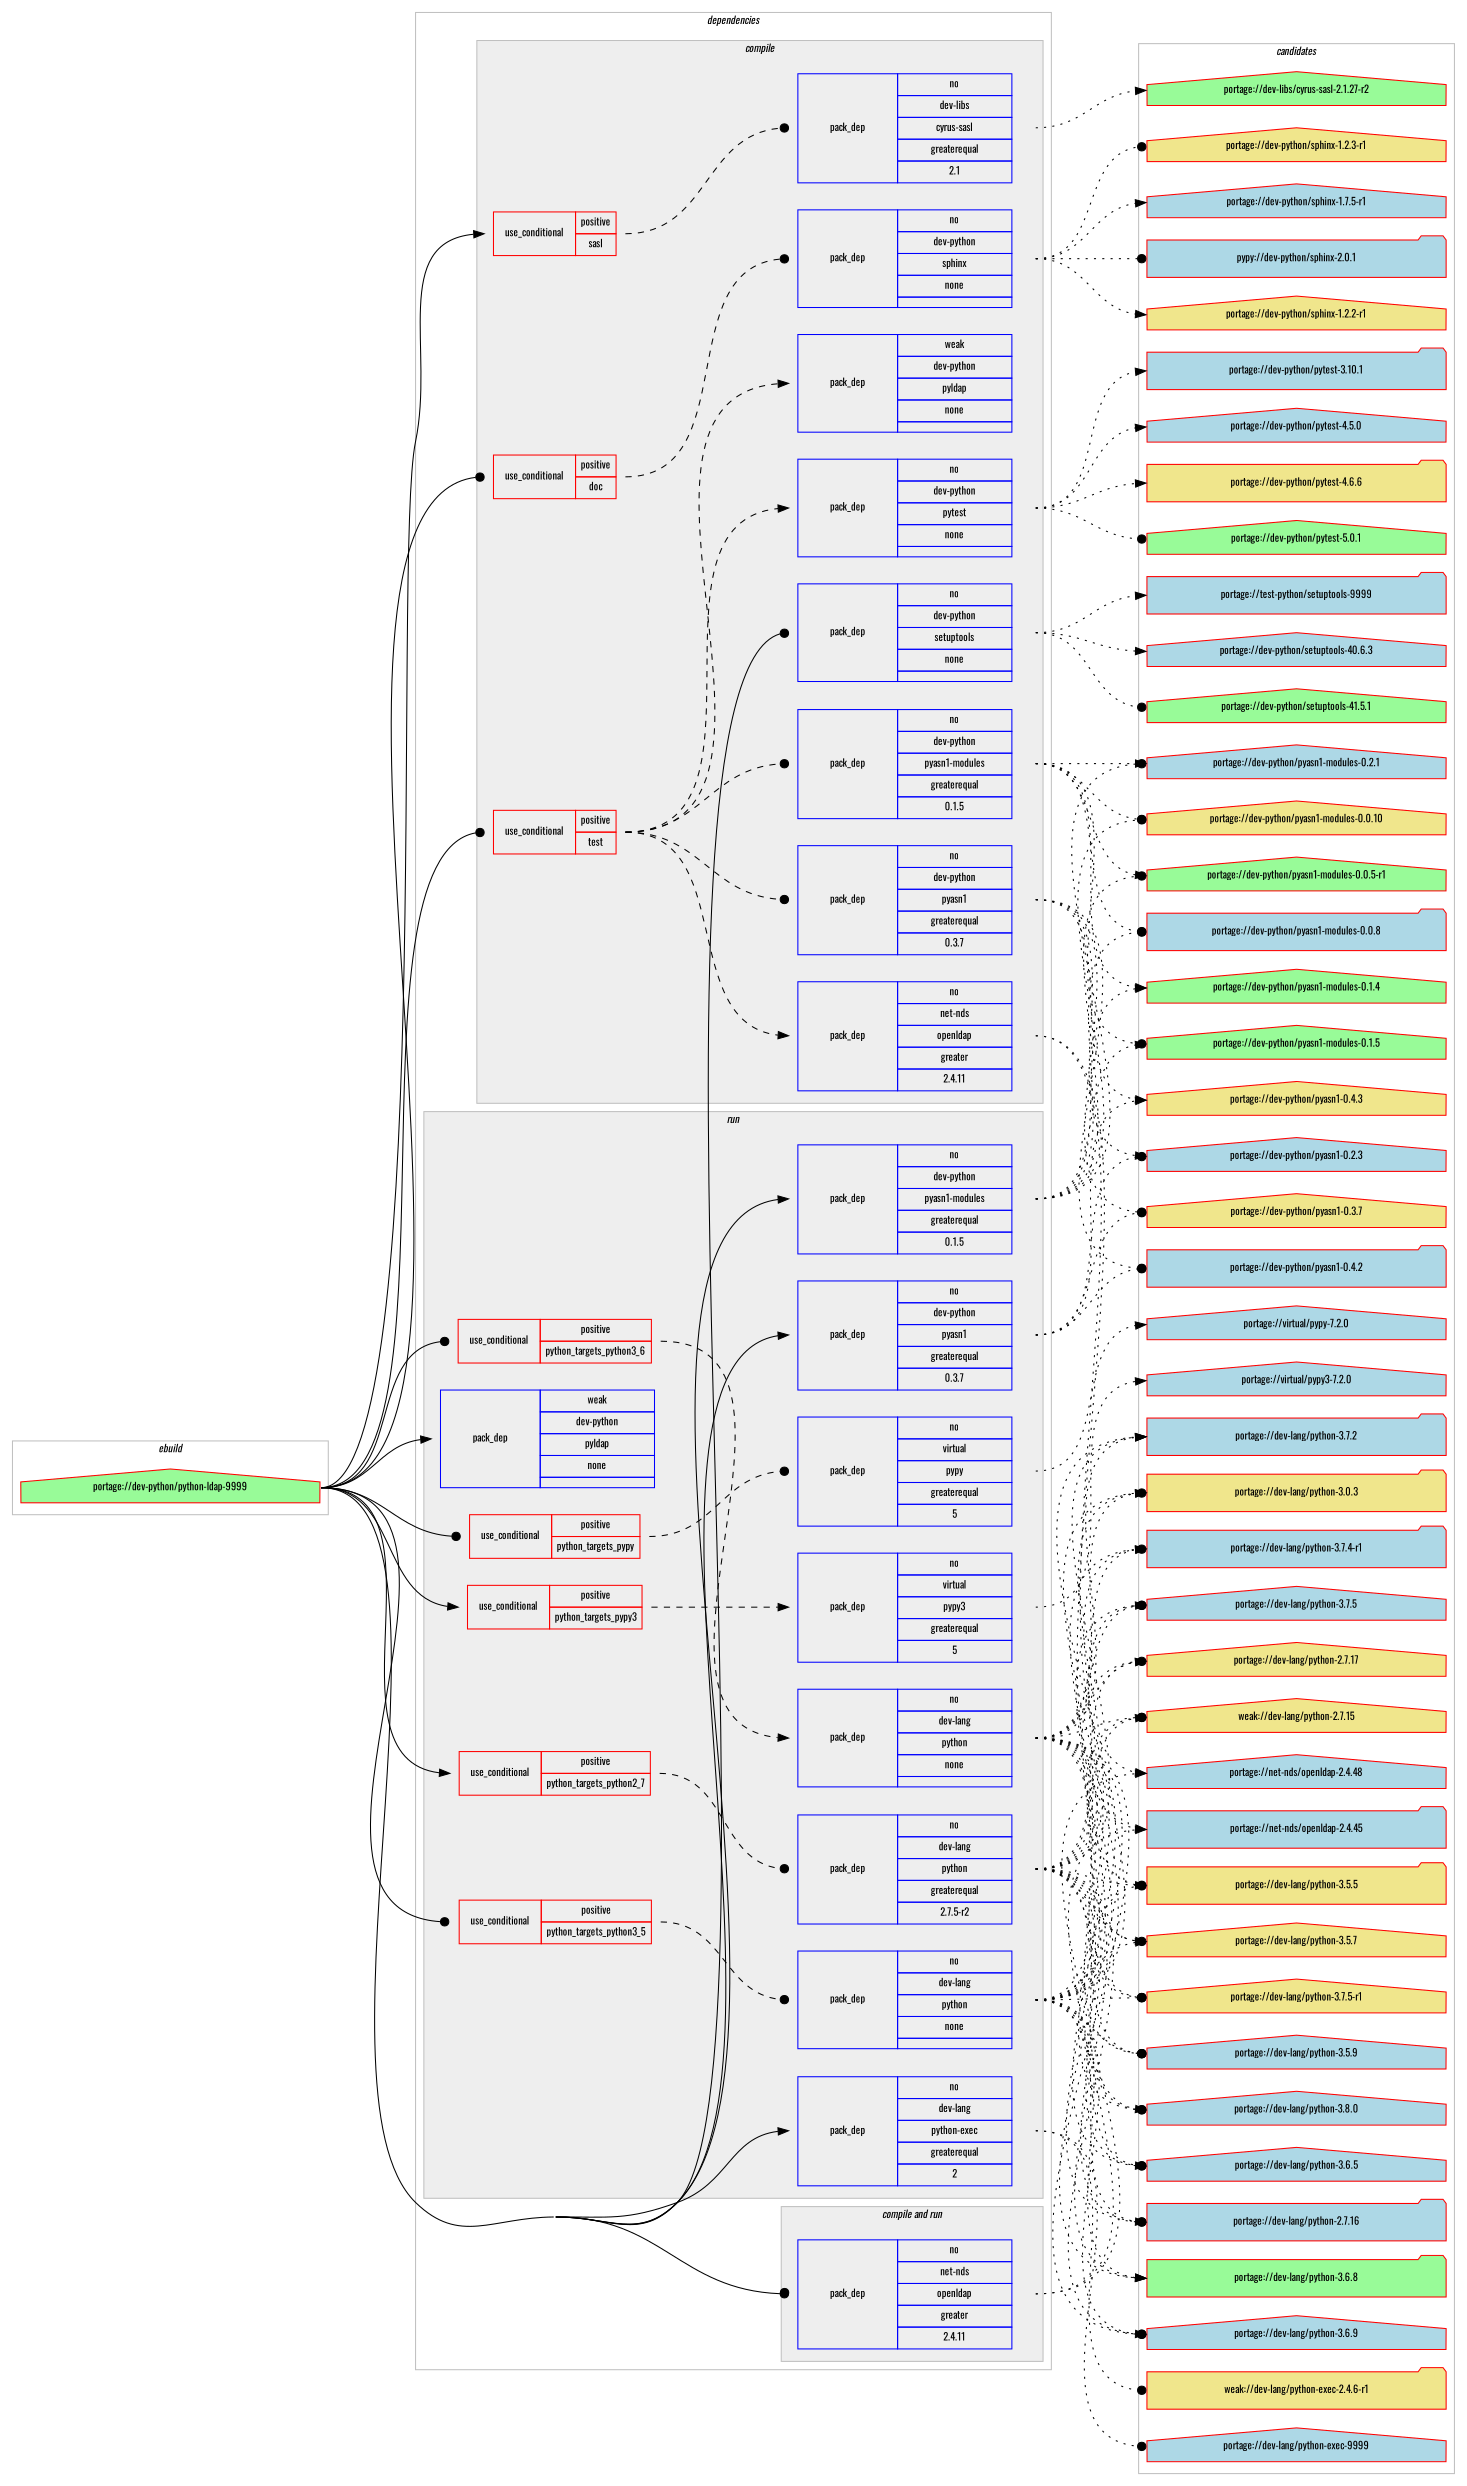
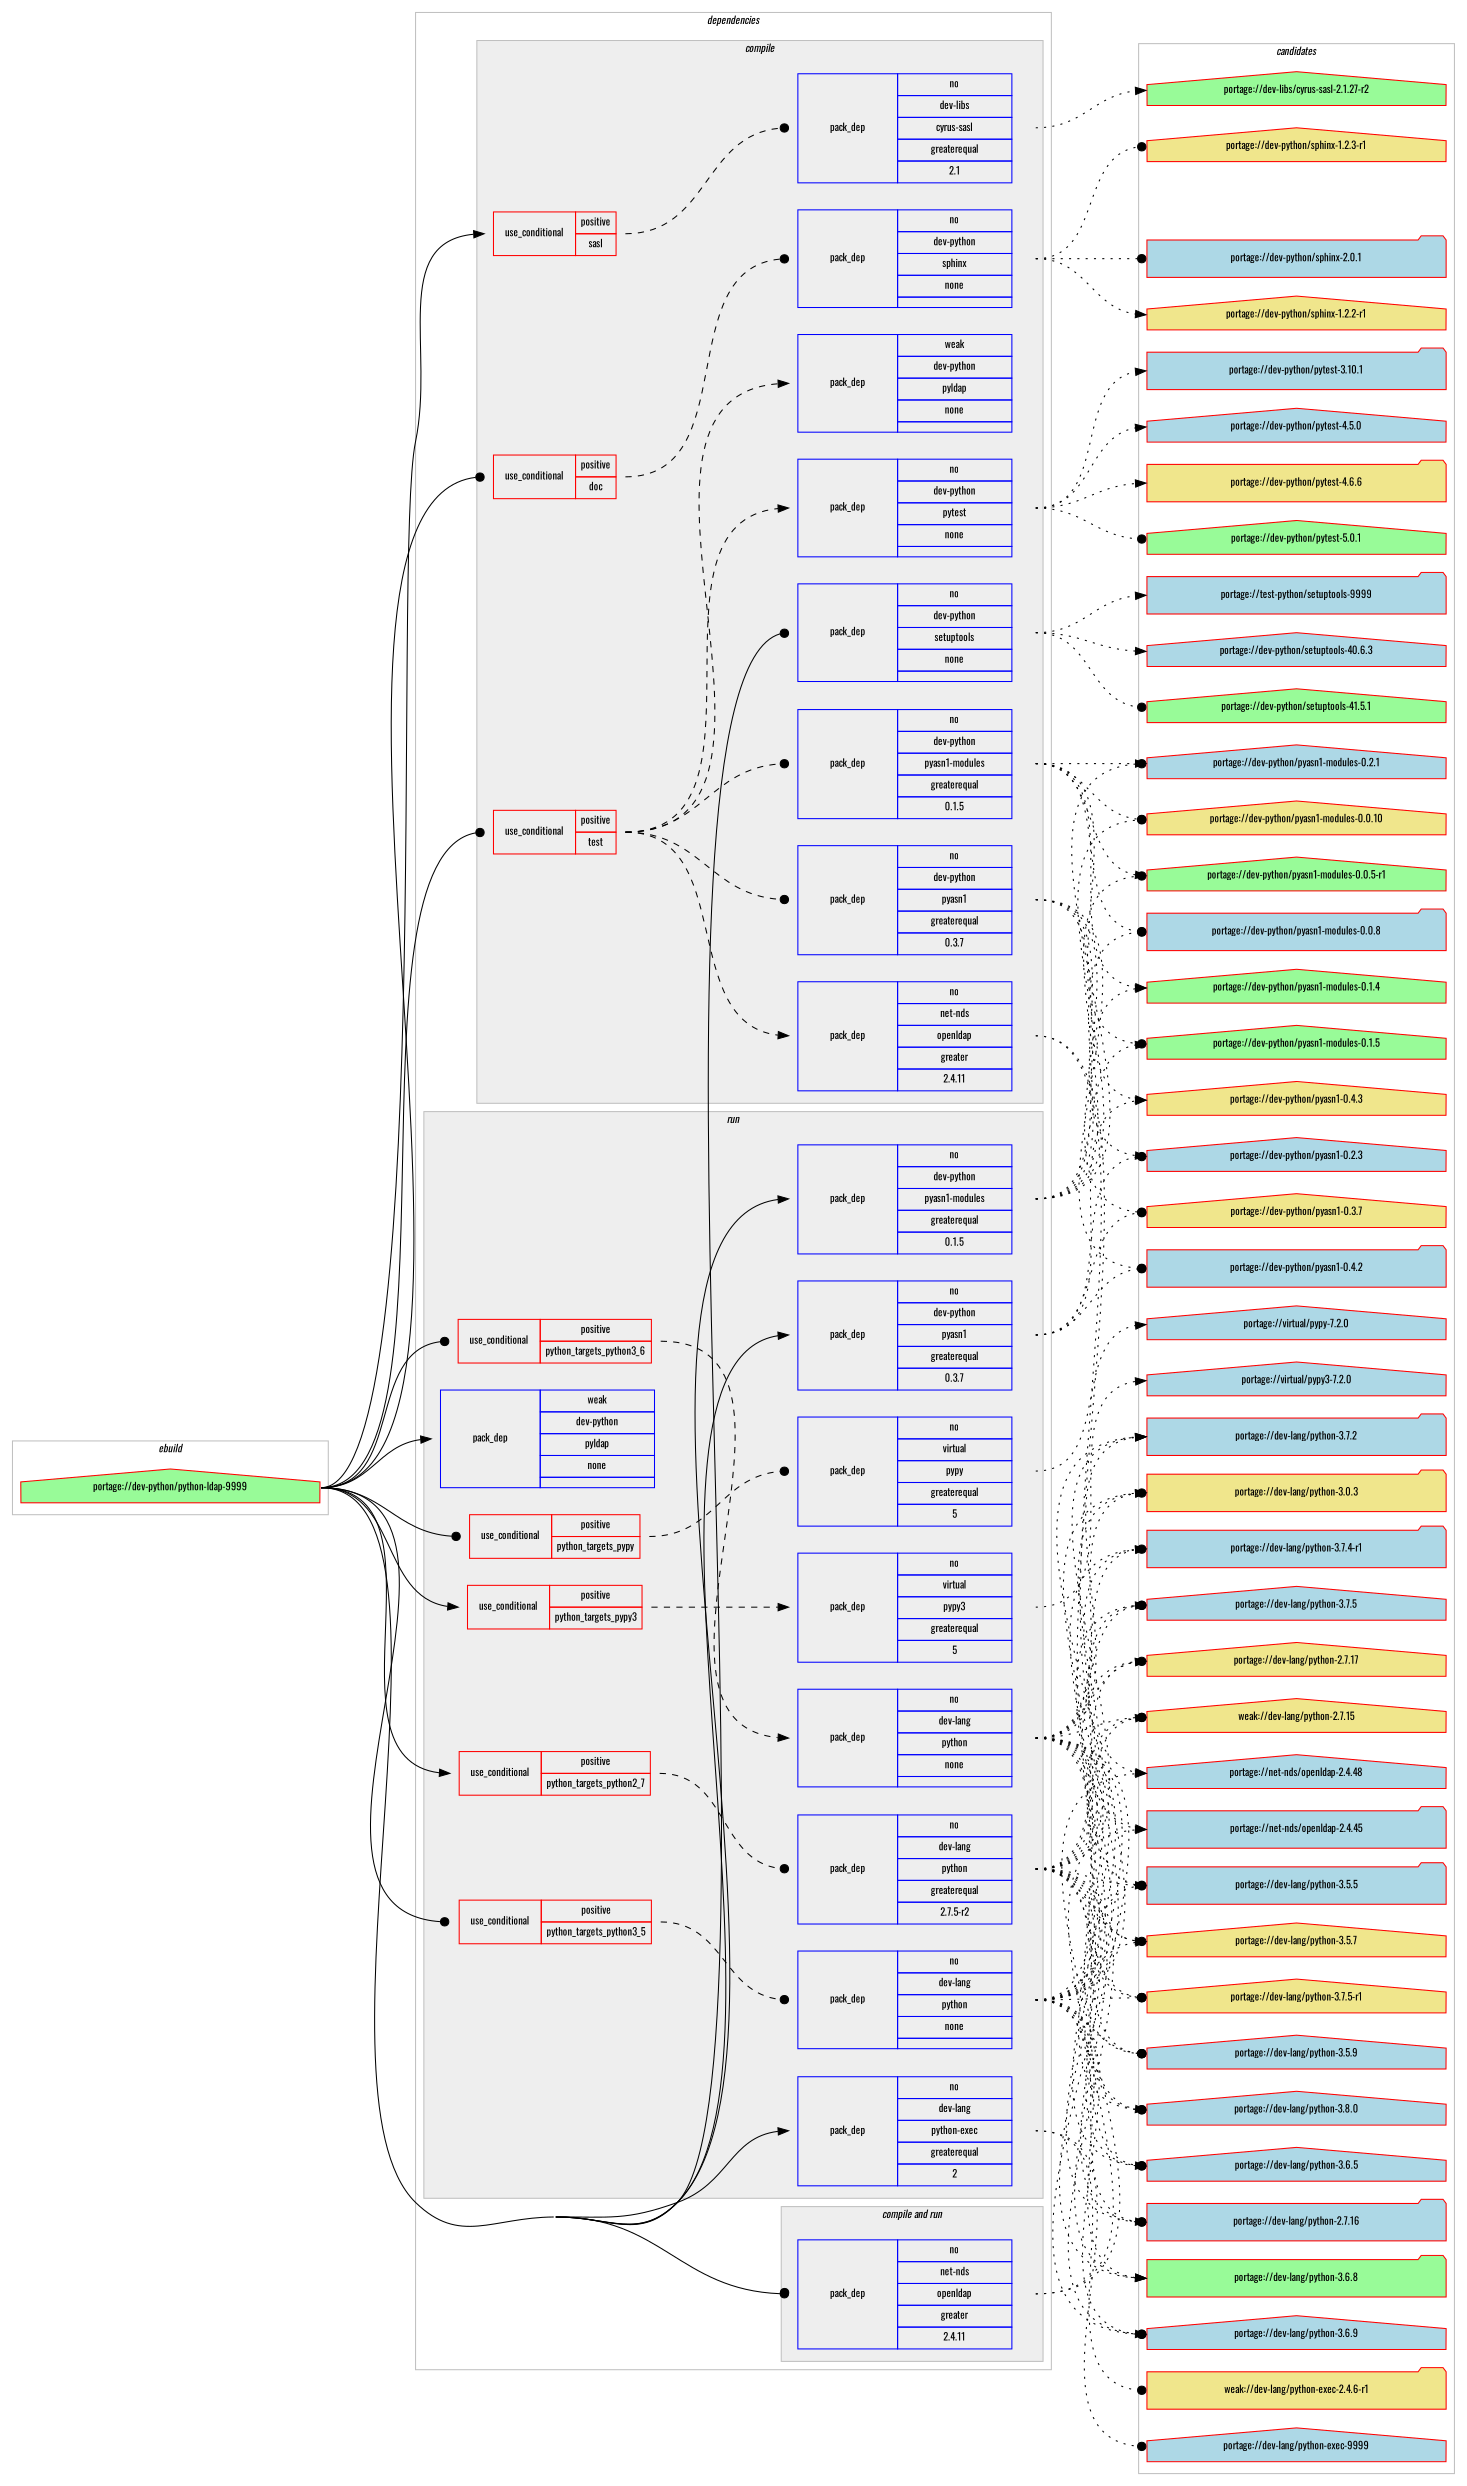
node "portage://dev-python/sphinx-1.7.5-r1": removed
node "pypy://dev-python/sphinx-2.0.1": label "pypy://dev-python/sphinx-2.0.1" -> "portage://dev-python/sphinx-2.0.1"
node "portage://dev-lang/python-3.5.5": fillcolor khaki -> lightblue
